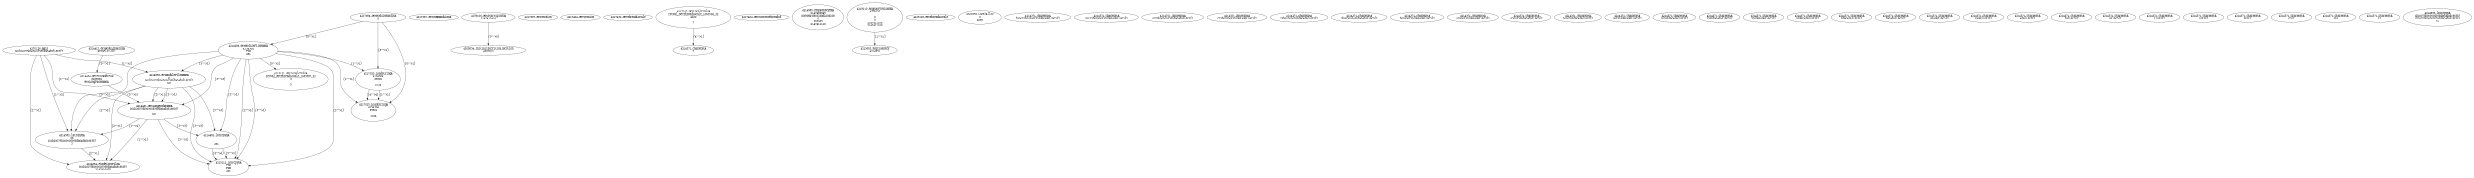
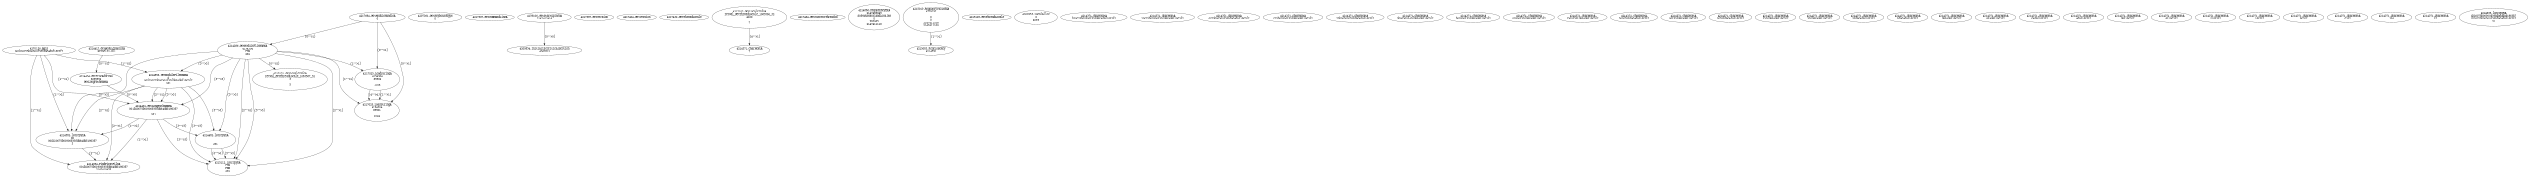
node "4207361.GetKeyboardType 0": added
